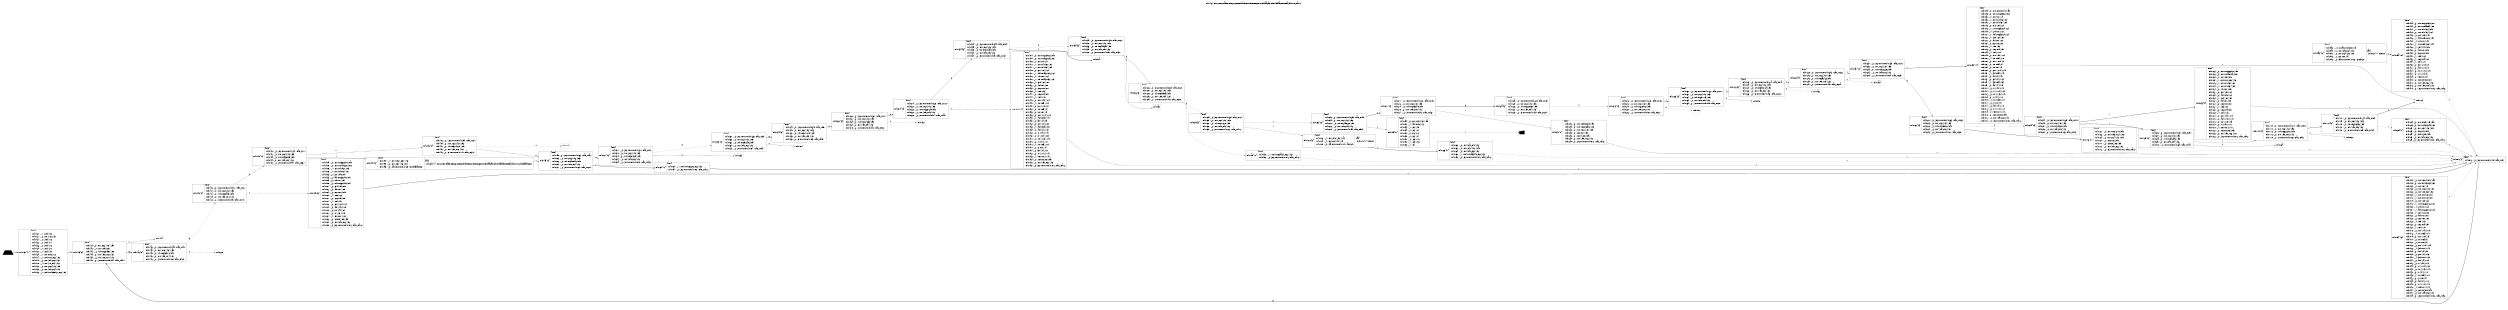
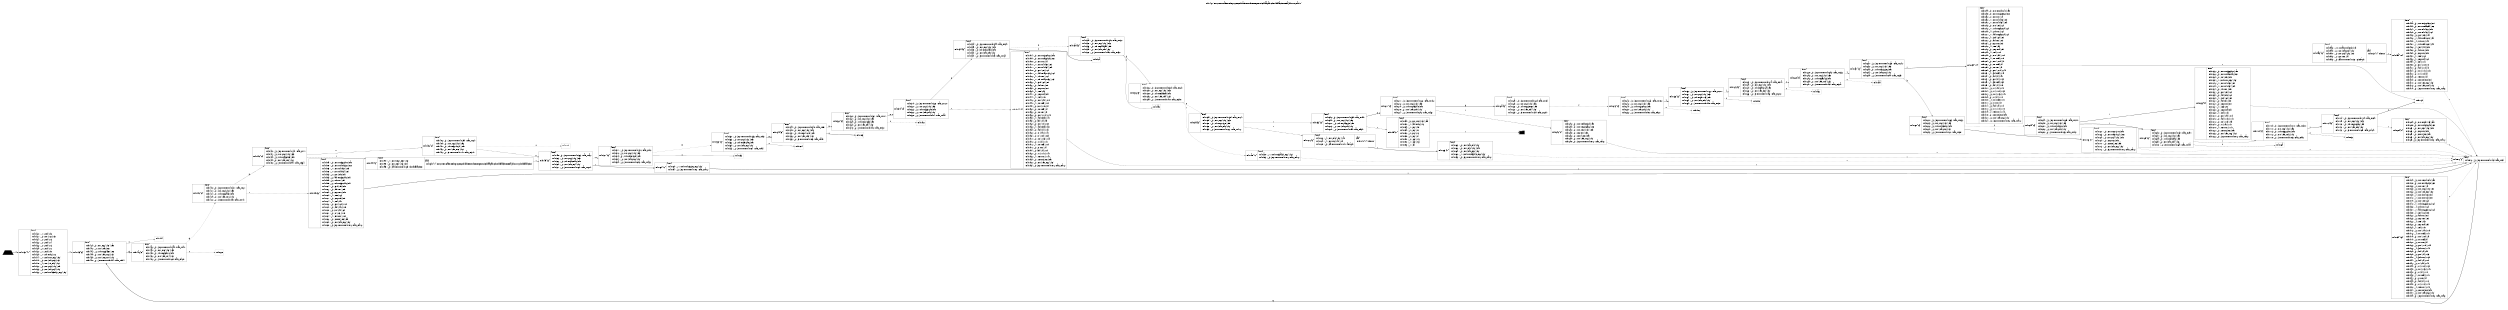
node "0x401e6f": added
